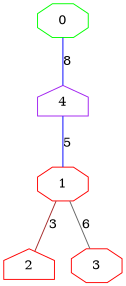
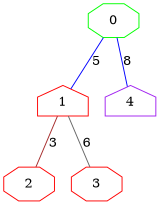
edge "4" -- "1": now "0" -- "1"
node "1": shape octagon -> house
node "2": shape house -> octagon
